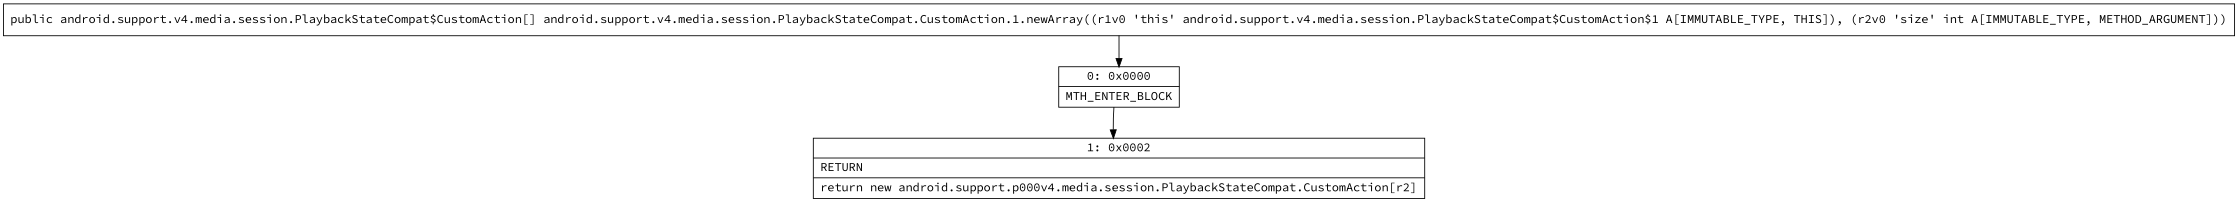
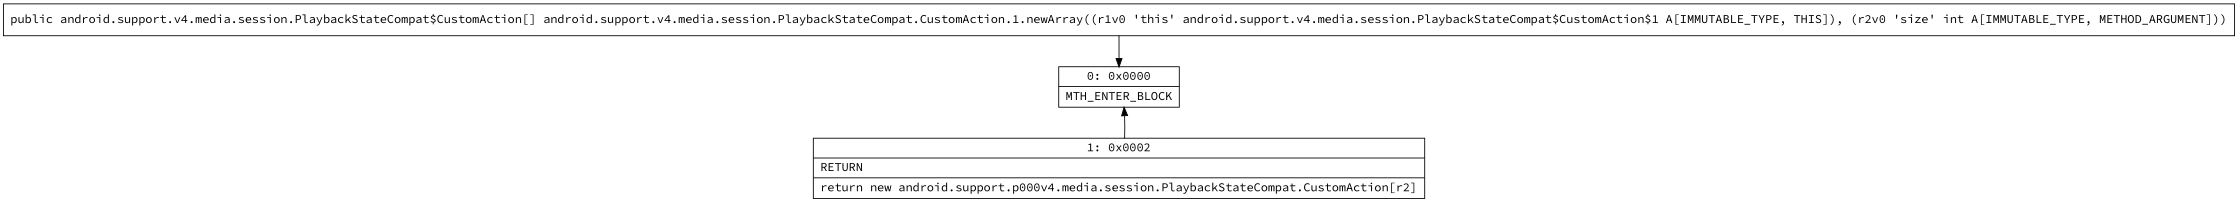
edge "0: 0x0000" -> "1: 0x0002": reversed
